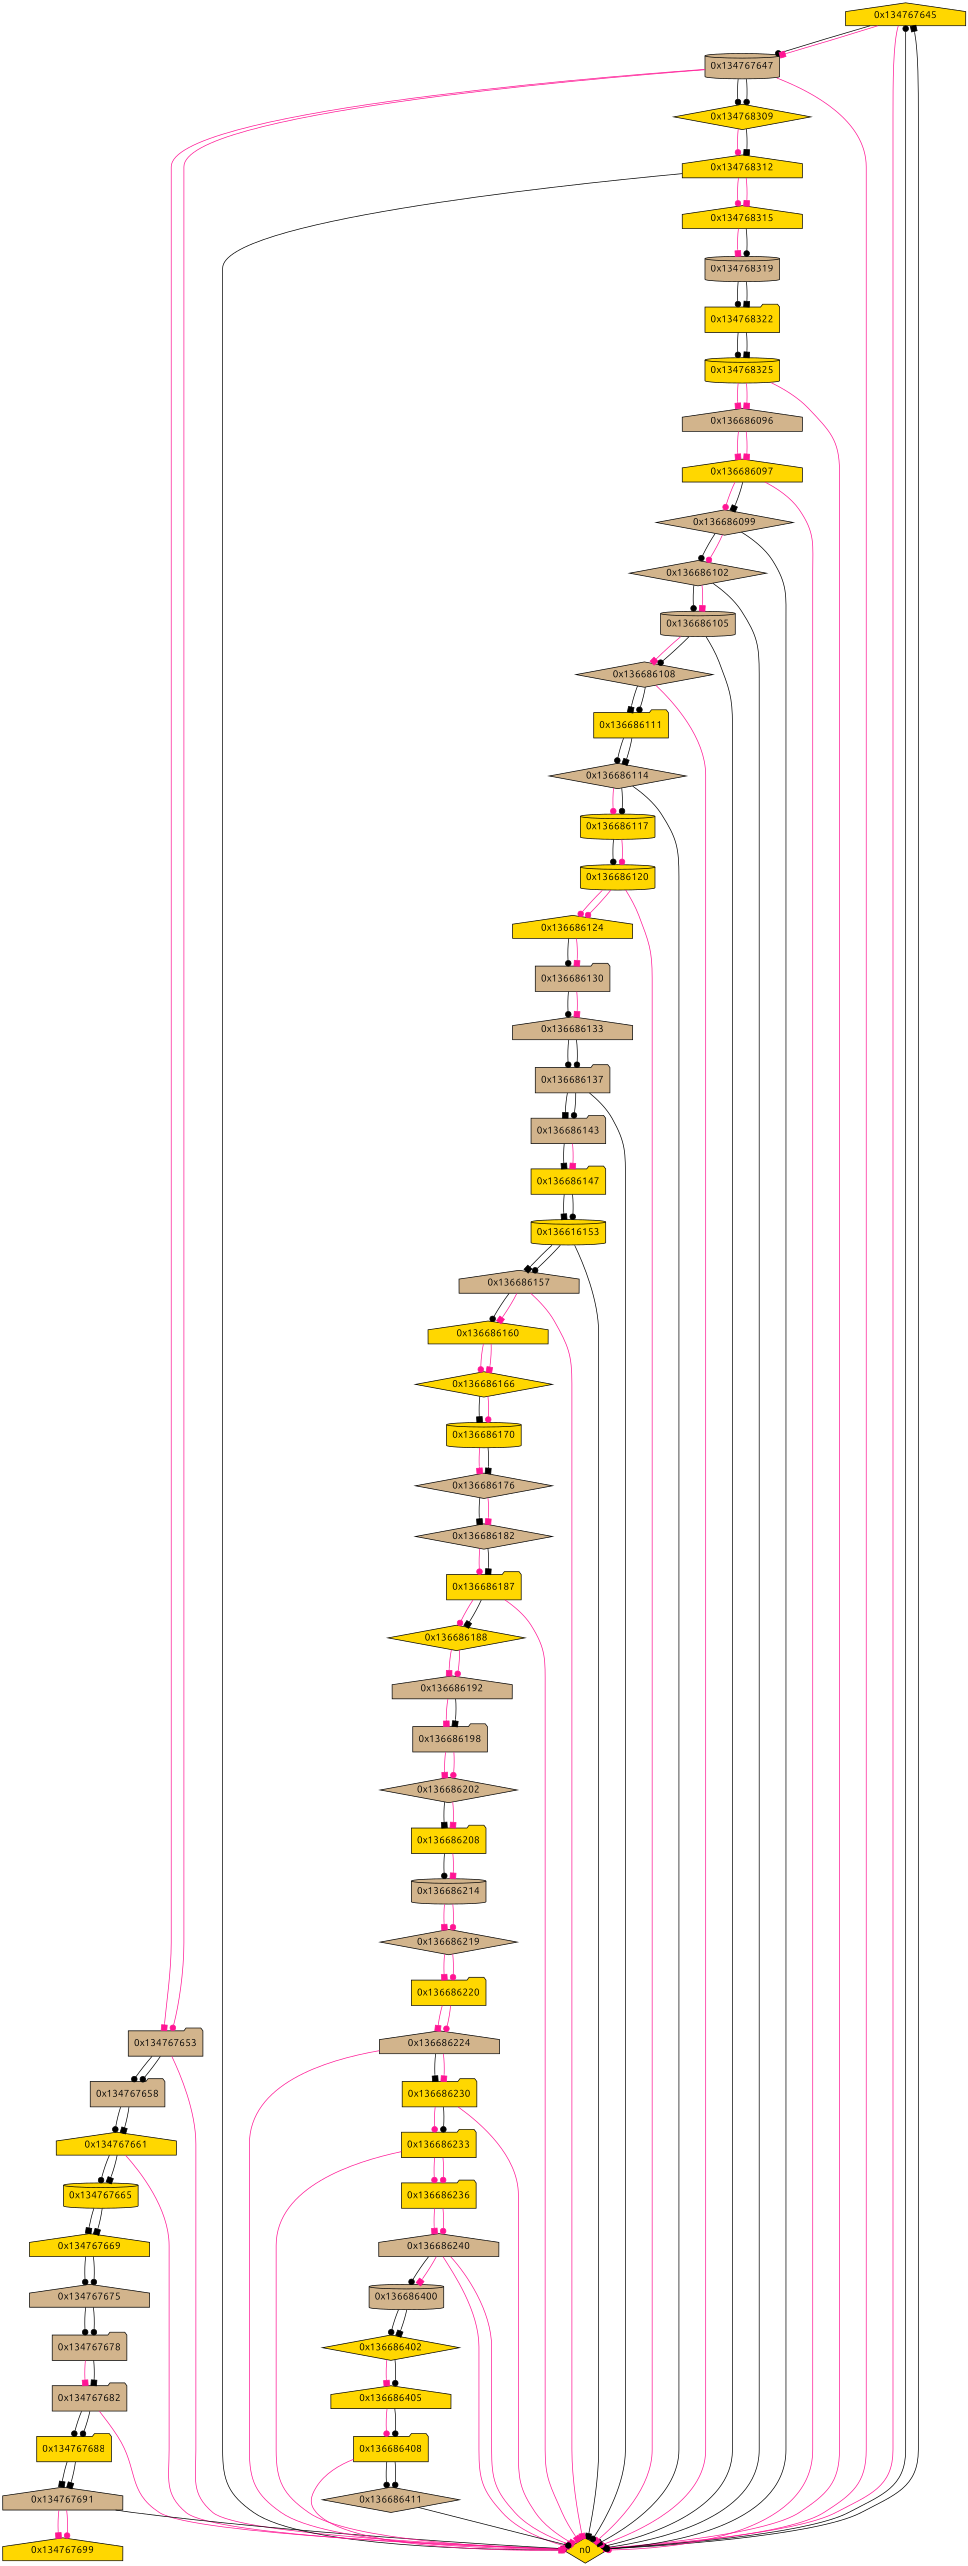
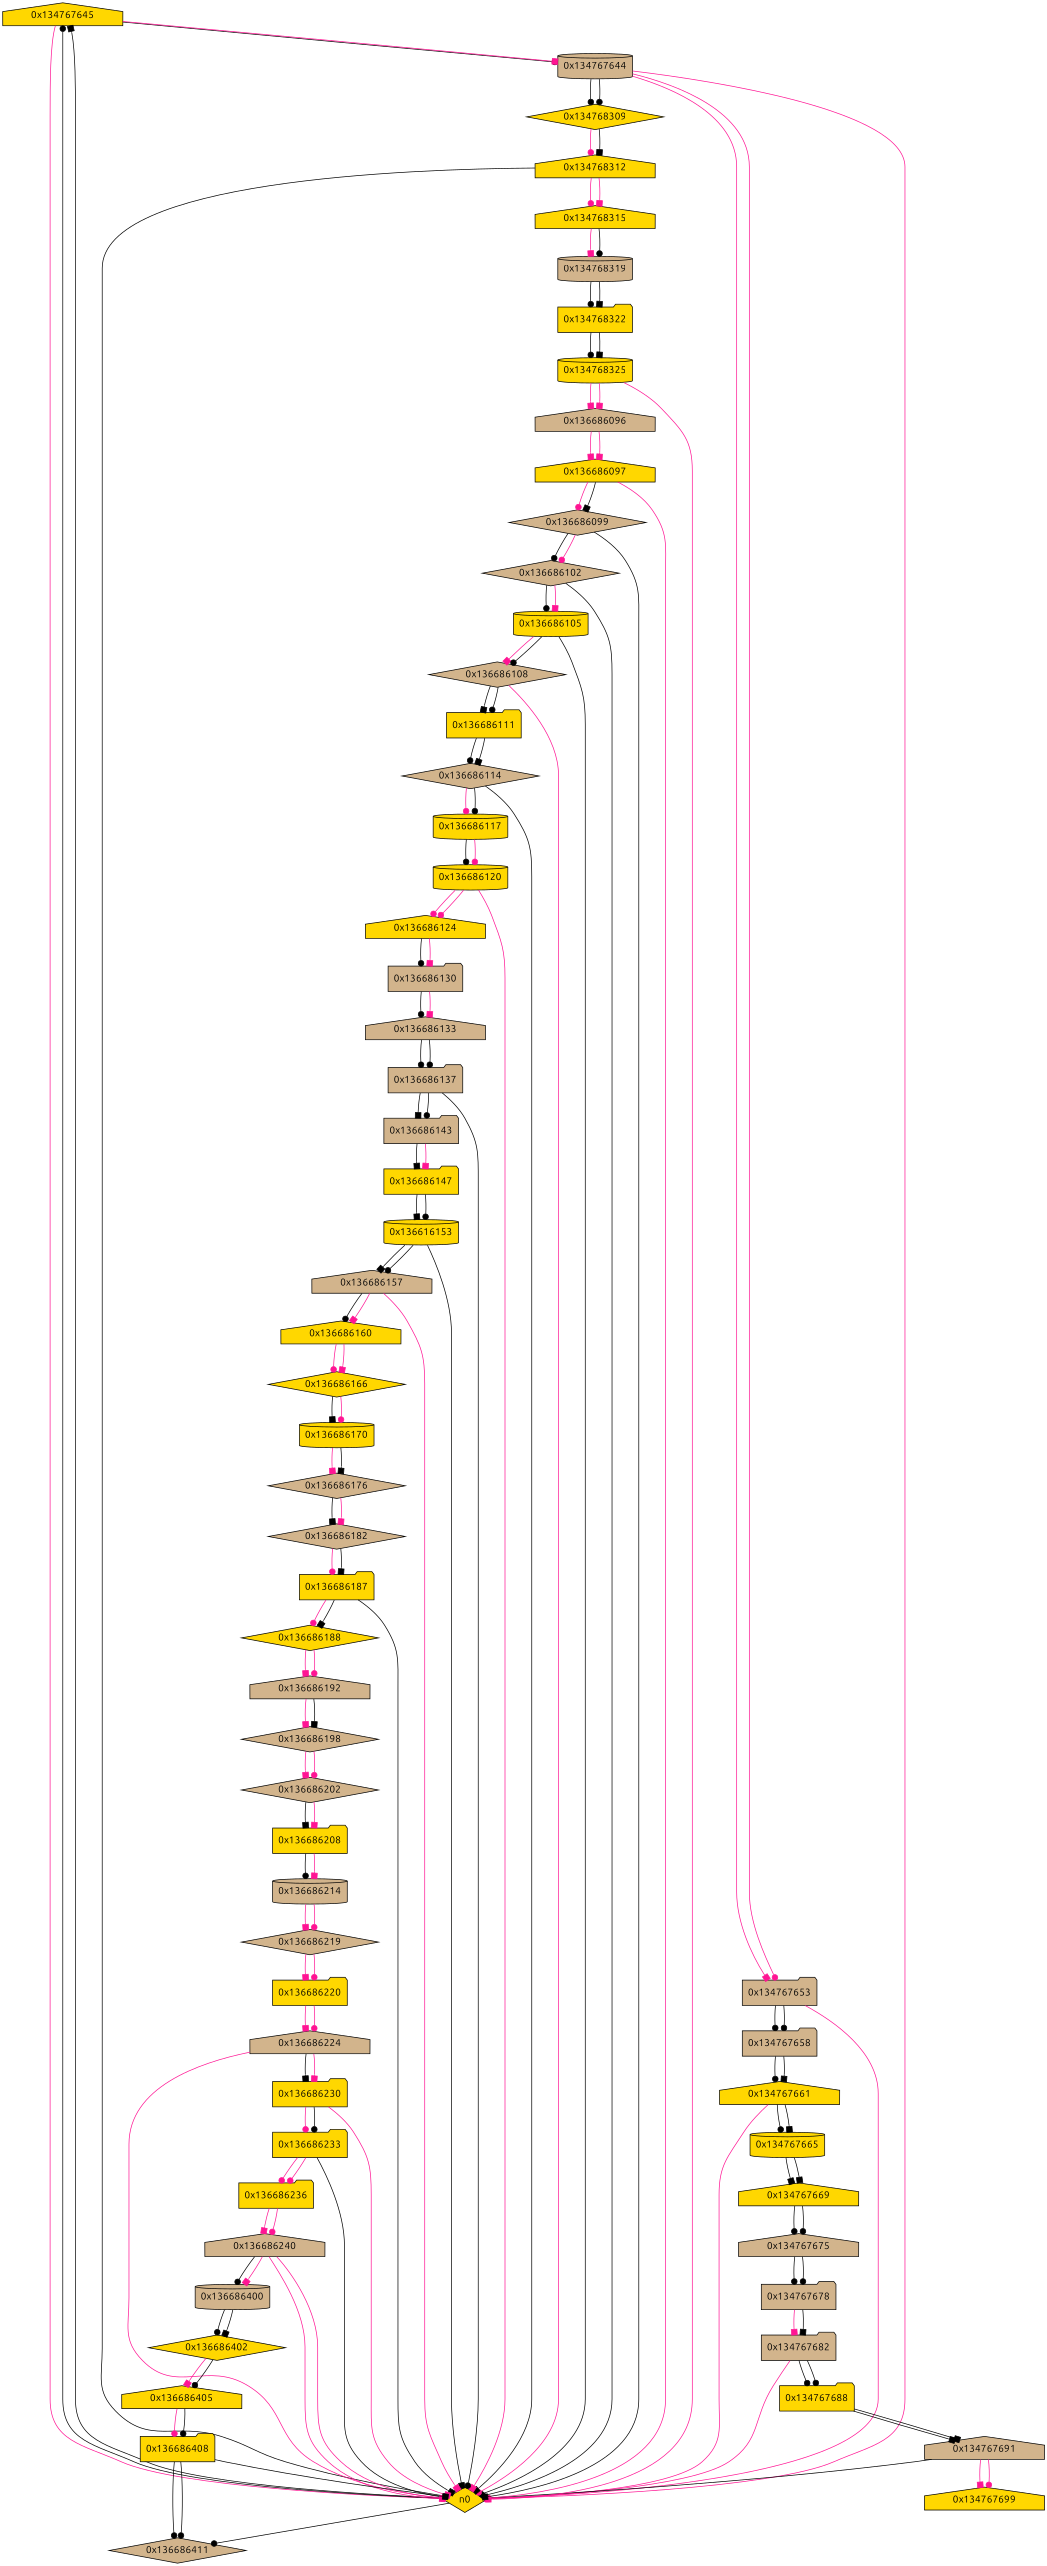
node "0x134767647": label "0x134767647" -> "0x134767644"
node "0x136686105": fillcolor tan -> gold
edge "0x136686099" -> "n0": arrowhead dot -> box
node "0x136686198": shape folder -> diamond
edge "0x136686187" -> "n0": color deeppink -> black
edge "0x136686233" -> "n0": color deeppink -> black
edge "0x136686411" -> "n0": reversed
edge "0x136686408" -> "n0": color deeppink -> black
